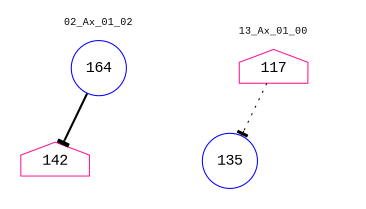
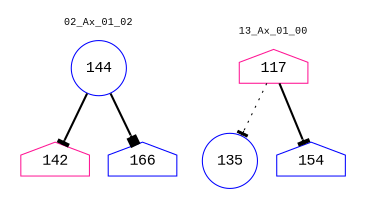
node "164": label "164" -> "144"
node "166": added
node "154": added
